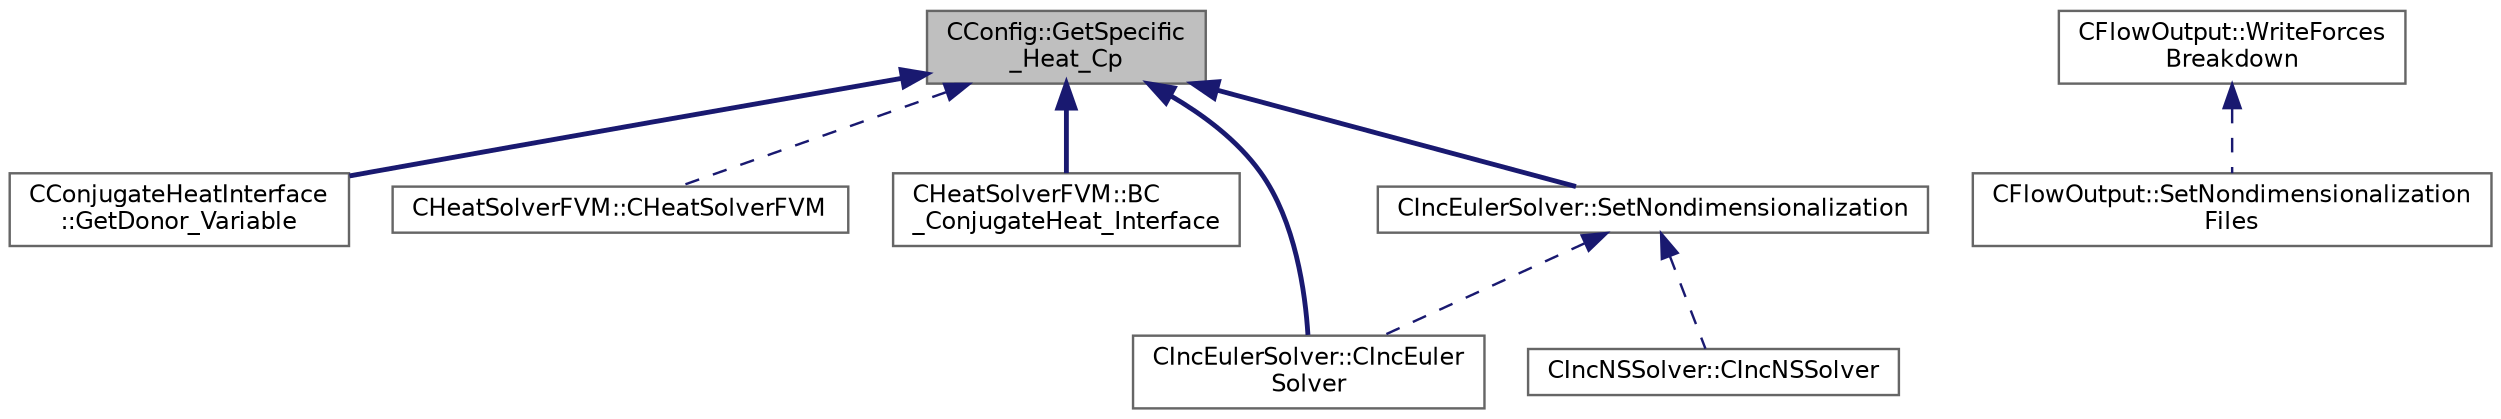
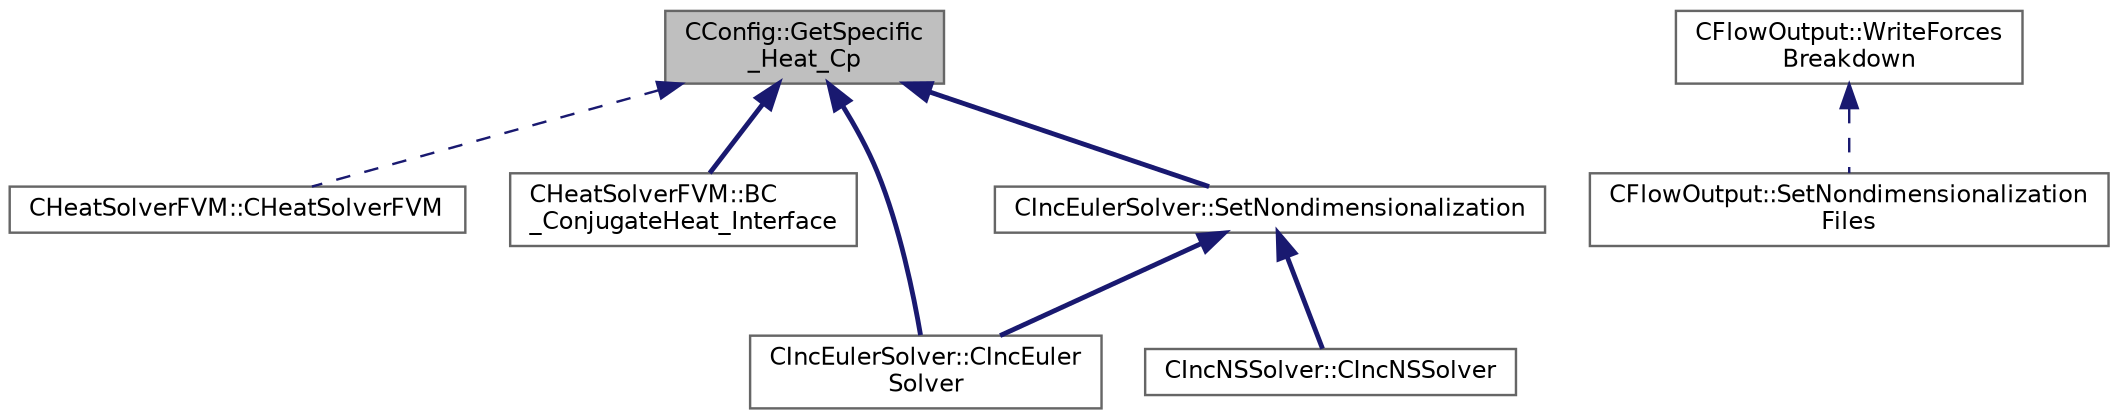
node "CConjugateHeatInterface ::GetDonor_Variable": removed
edge "CIncEulerSolver::CIncEuler Solver" -> "CIncEulerSolver::SetNondimensionalization": style dashed -> bold
edge "CIncNSSolver::CIncNSSolver" -> "CIncEulerSolver::SetNondimensionalization": style dashed -> bold
